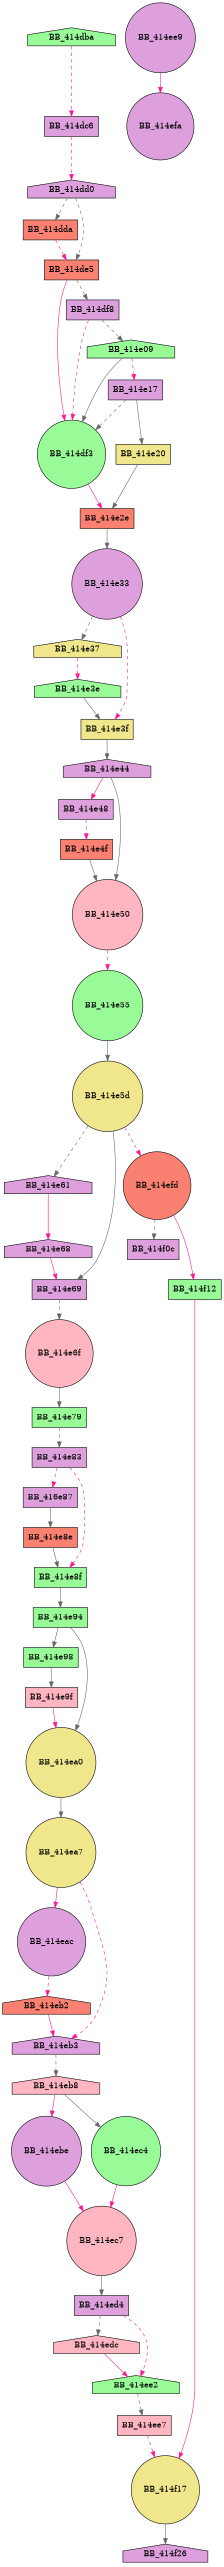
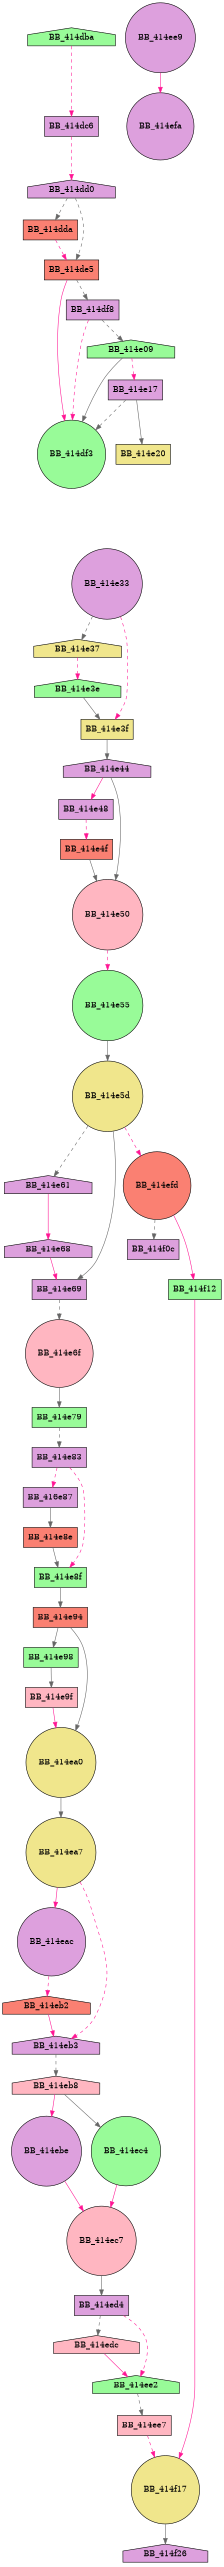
node "BB_414e2e": removed
node "BB_414e94": fillcolor palegreen -> salmon
